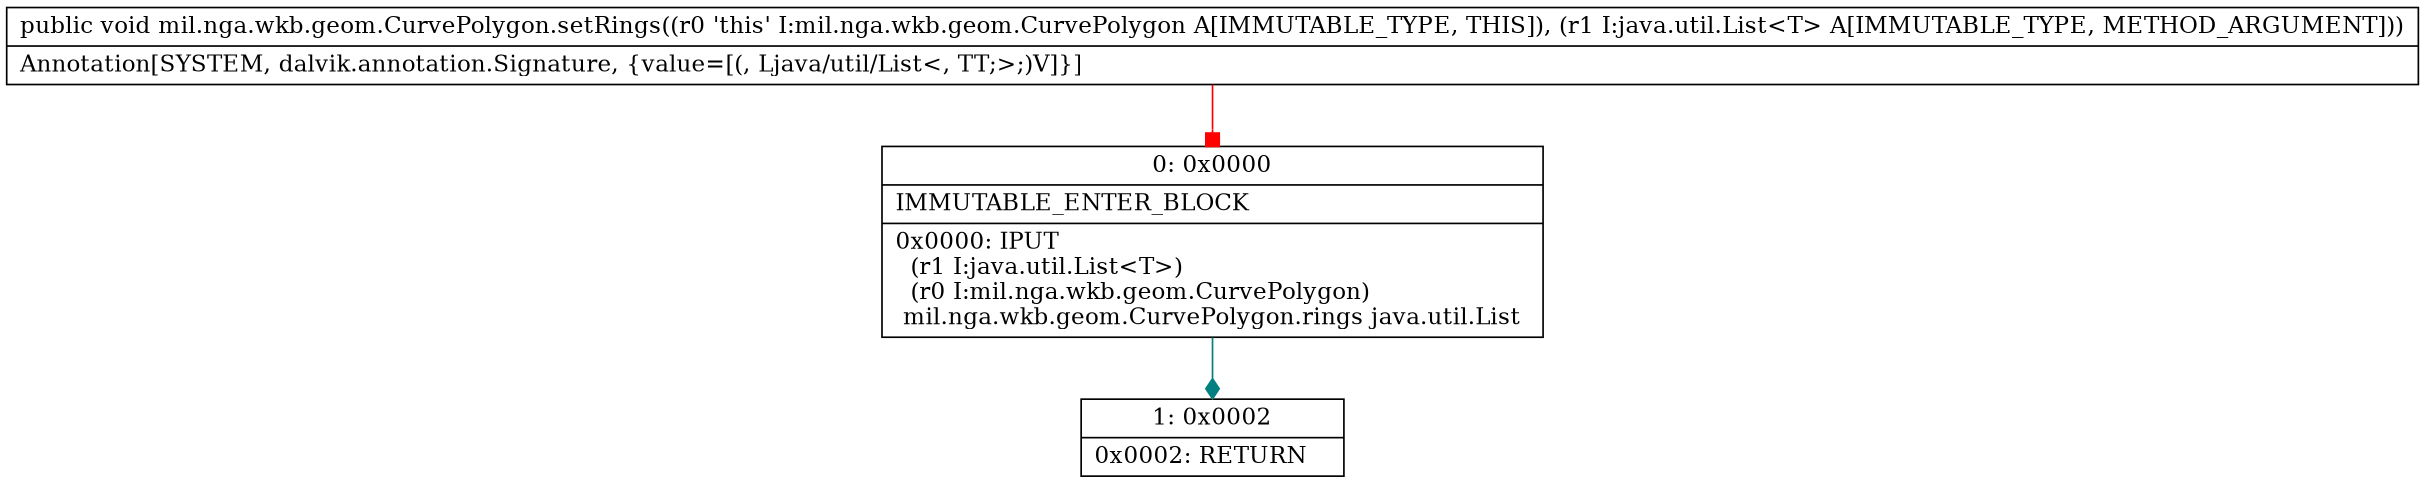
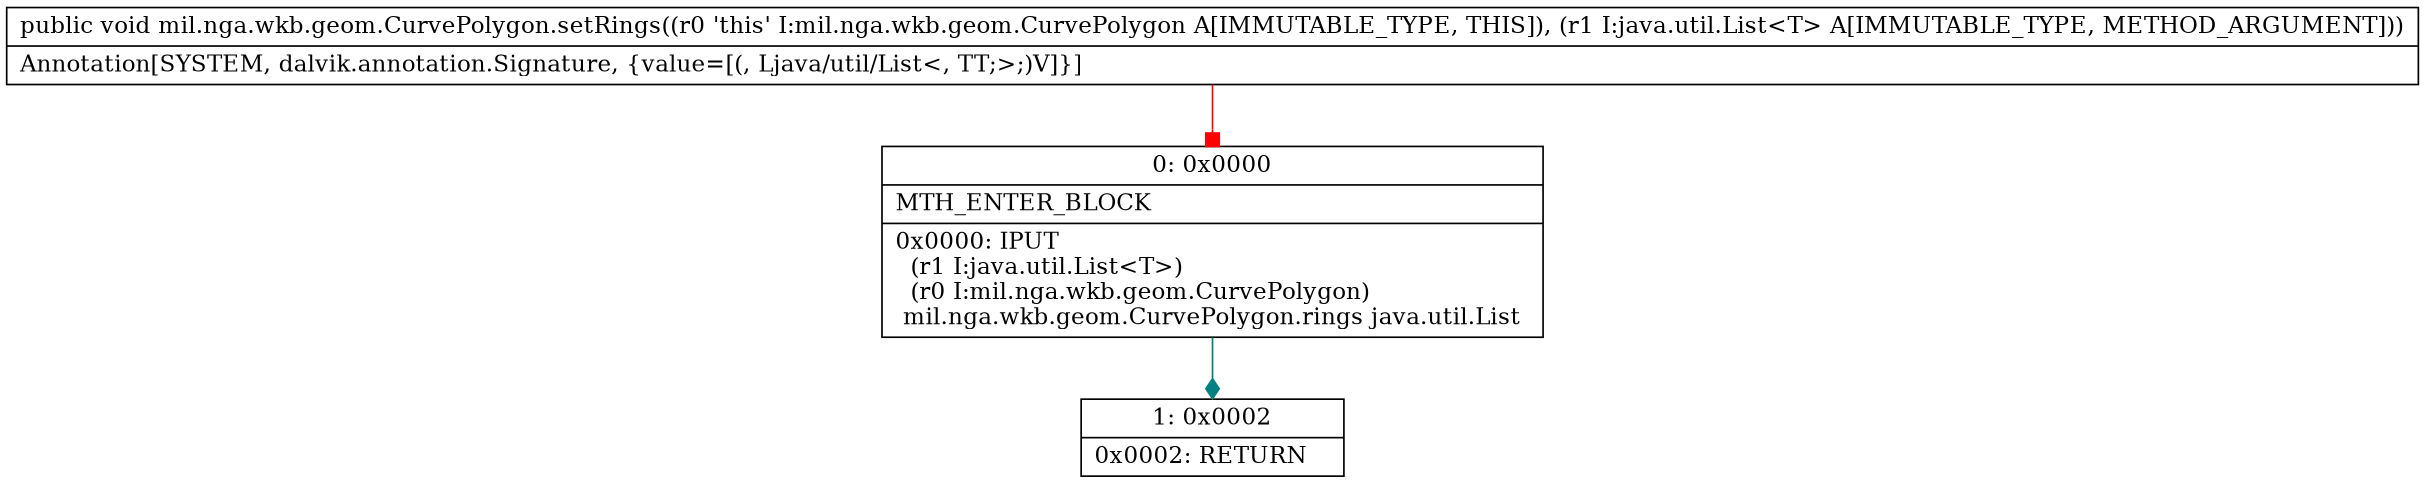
node "0: 0x0000": text "IMMUTABLE_ENTER_BLOCK" -> "MTH_ENTER_BLOCK"
